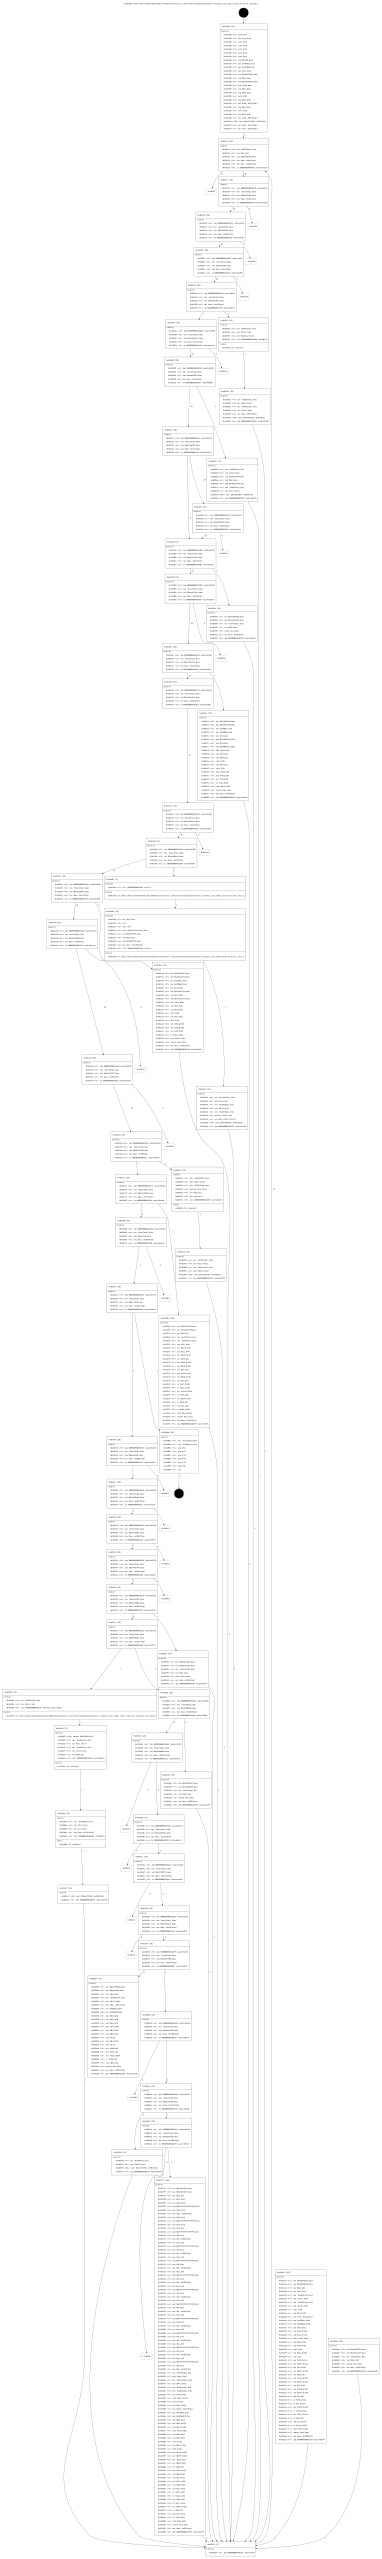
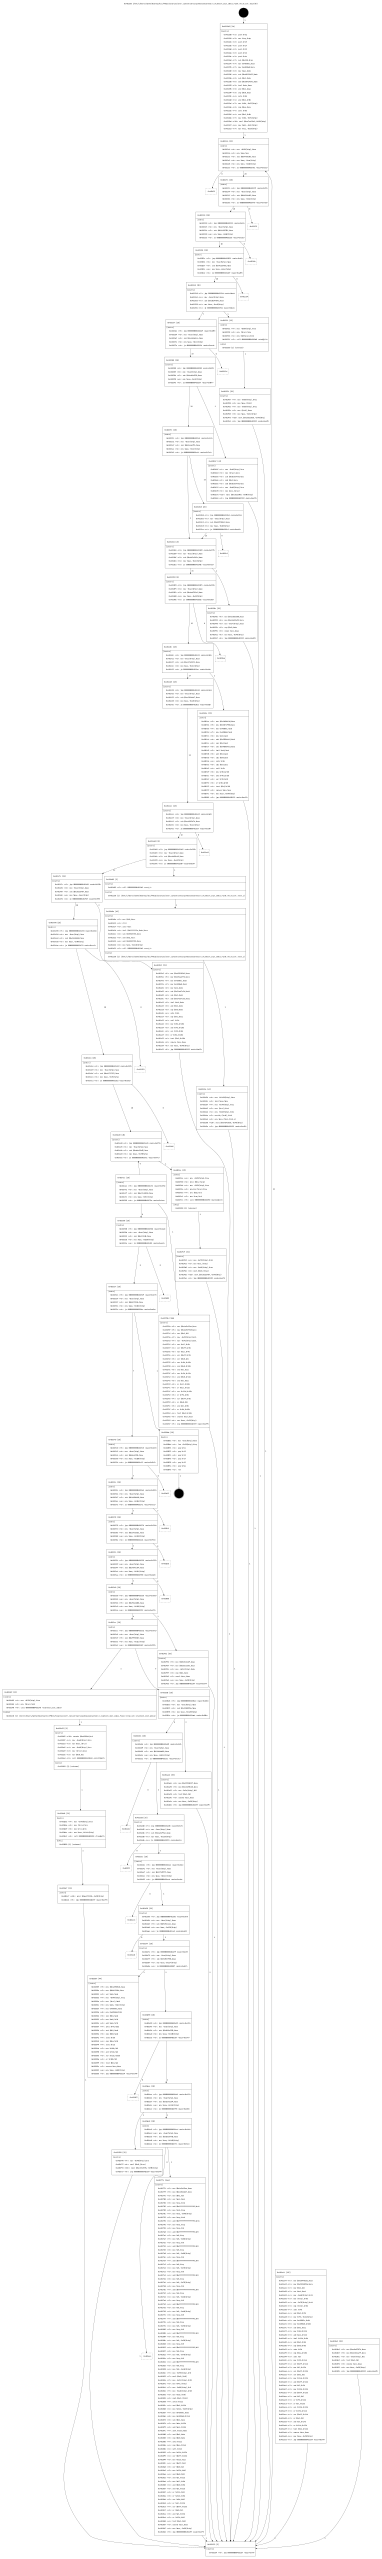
edge "0x4014d0 [28]" -> "0x4014ec [28]": reversed
